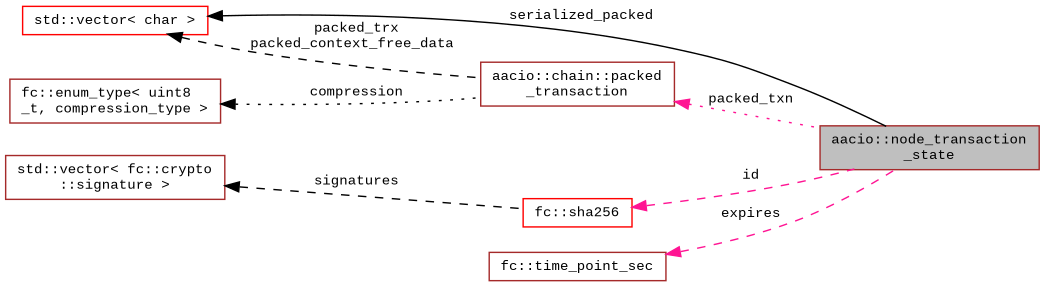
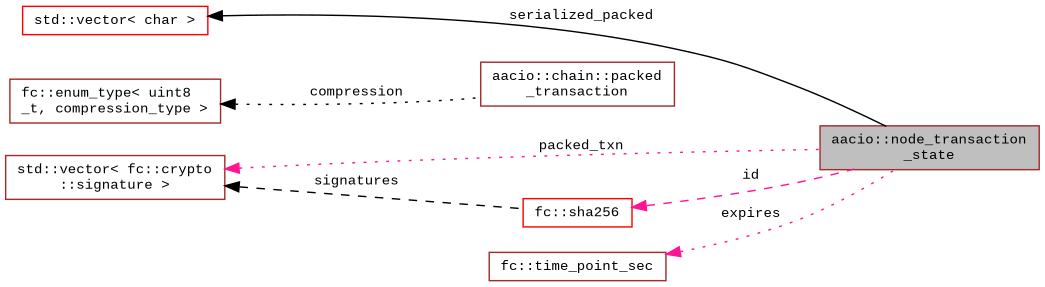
edge "aacio::chain::packed _transaction" -> "std::vector< char >": removed, label "packed_trx packed_context_free_data"
edge "aacio::node_transaction _state" -> "aacio::chain::packed _transaction": now "aacio::node_transaction _state" -> "std::vector< fc::crypto ::signature >"
edge "aacio::node_transaction _state" -> "fc::time_point_sec": style dashed -> dotted
